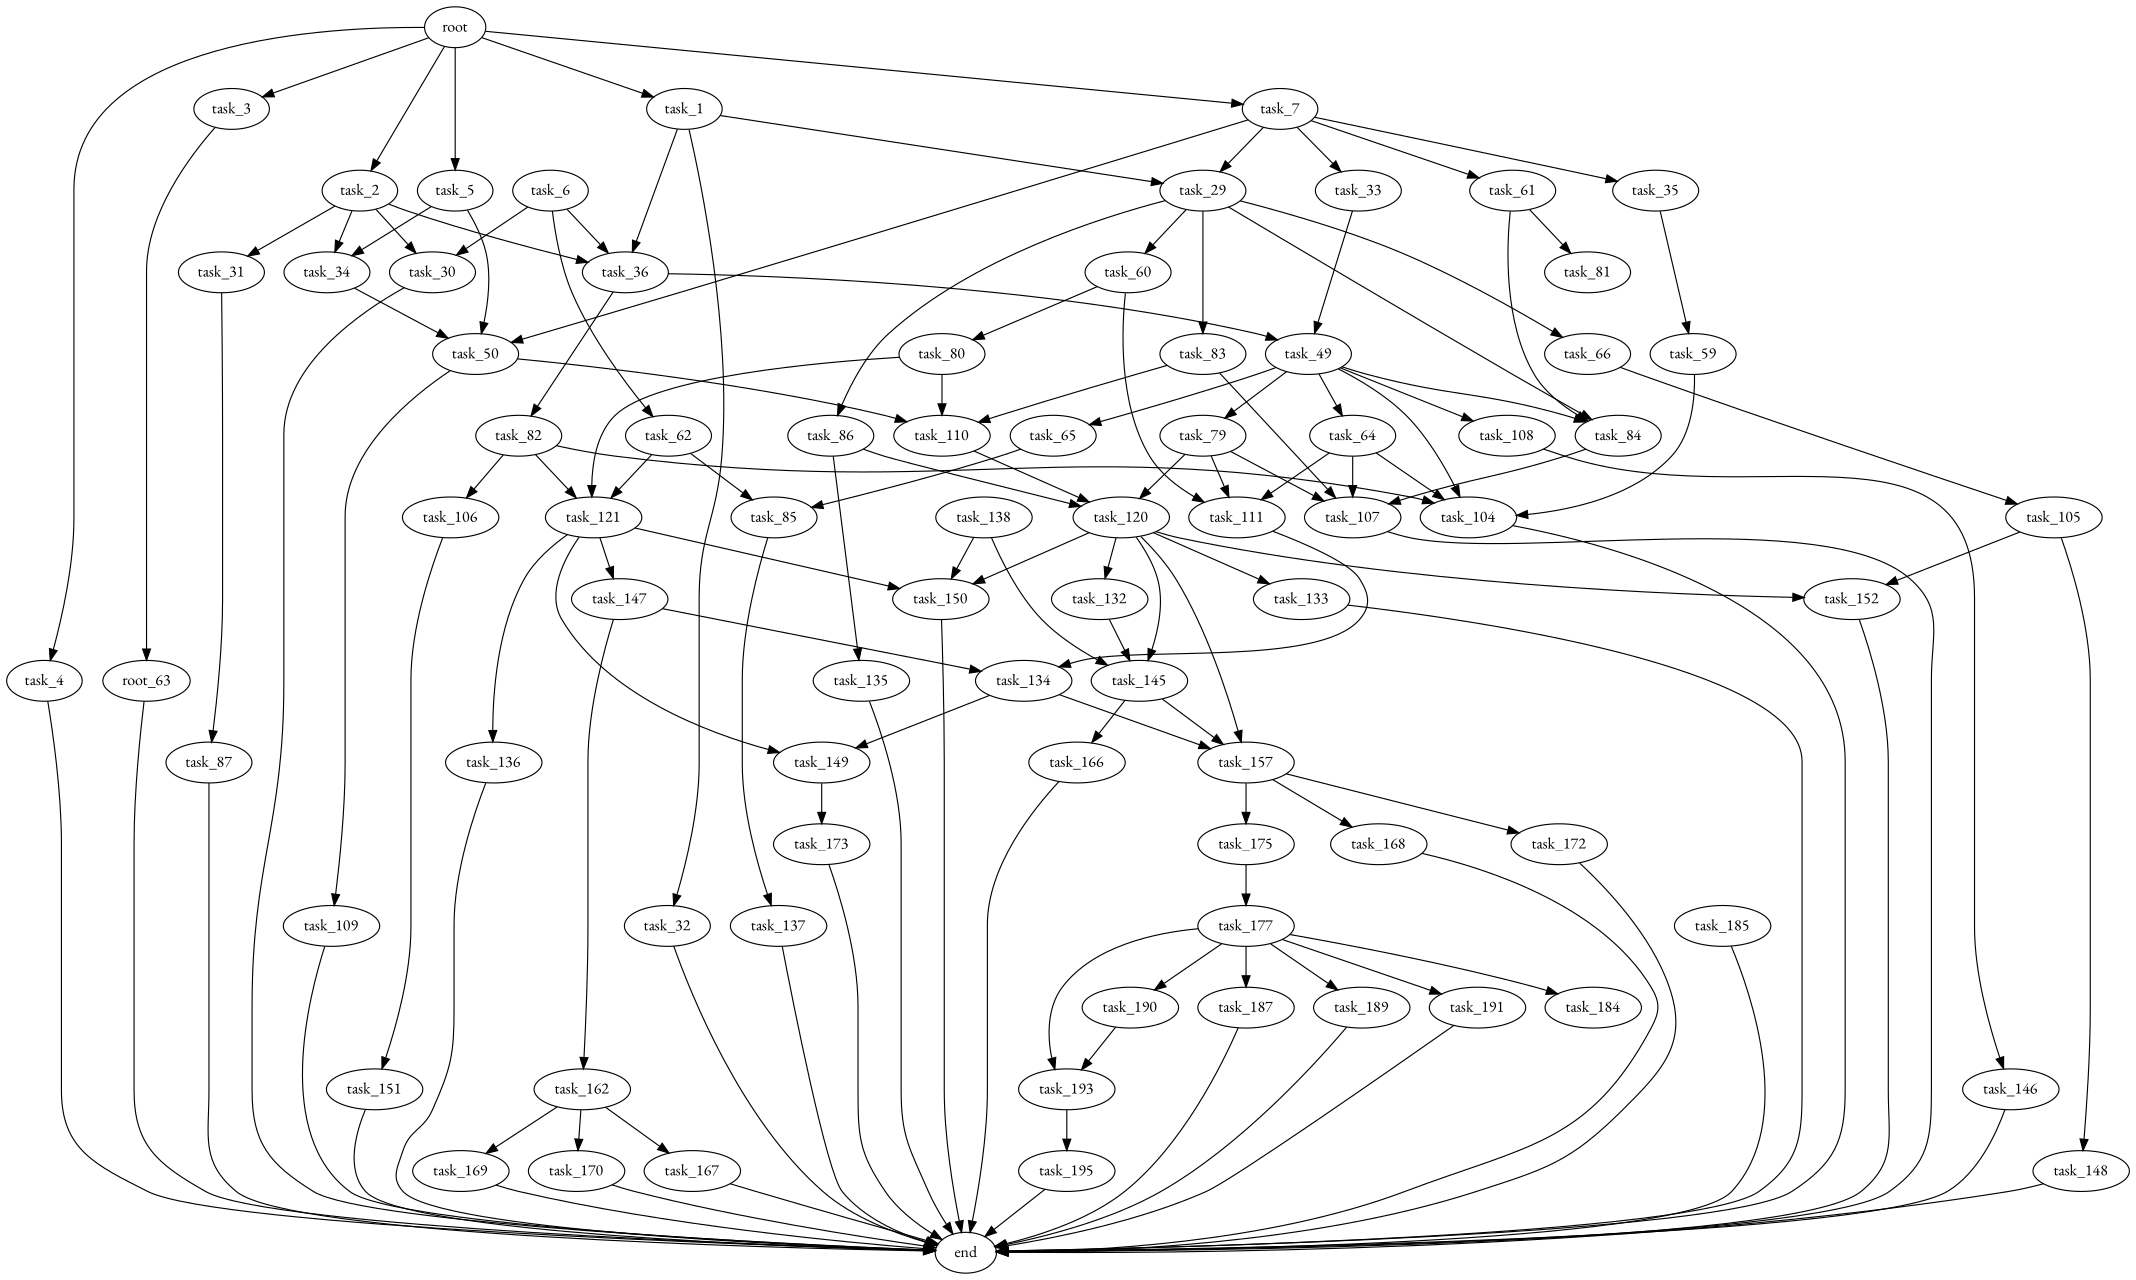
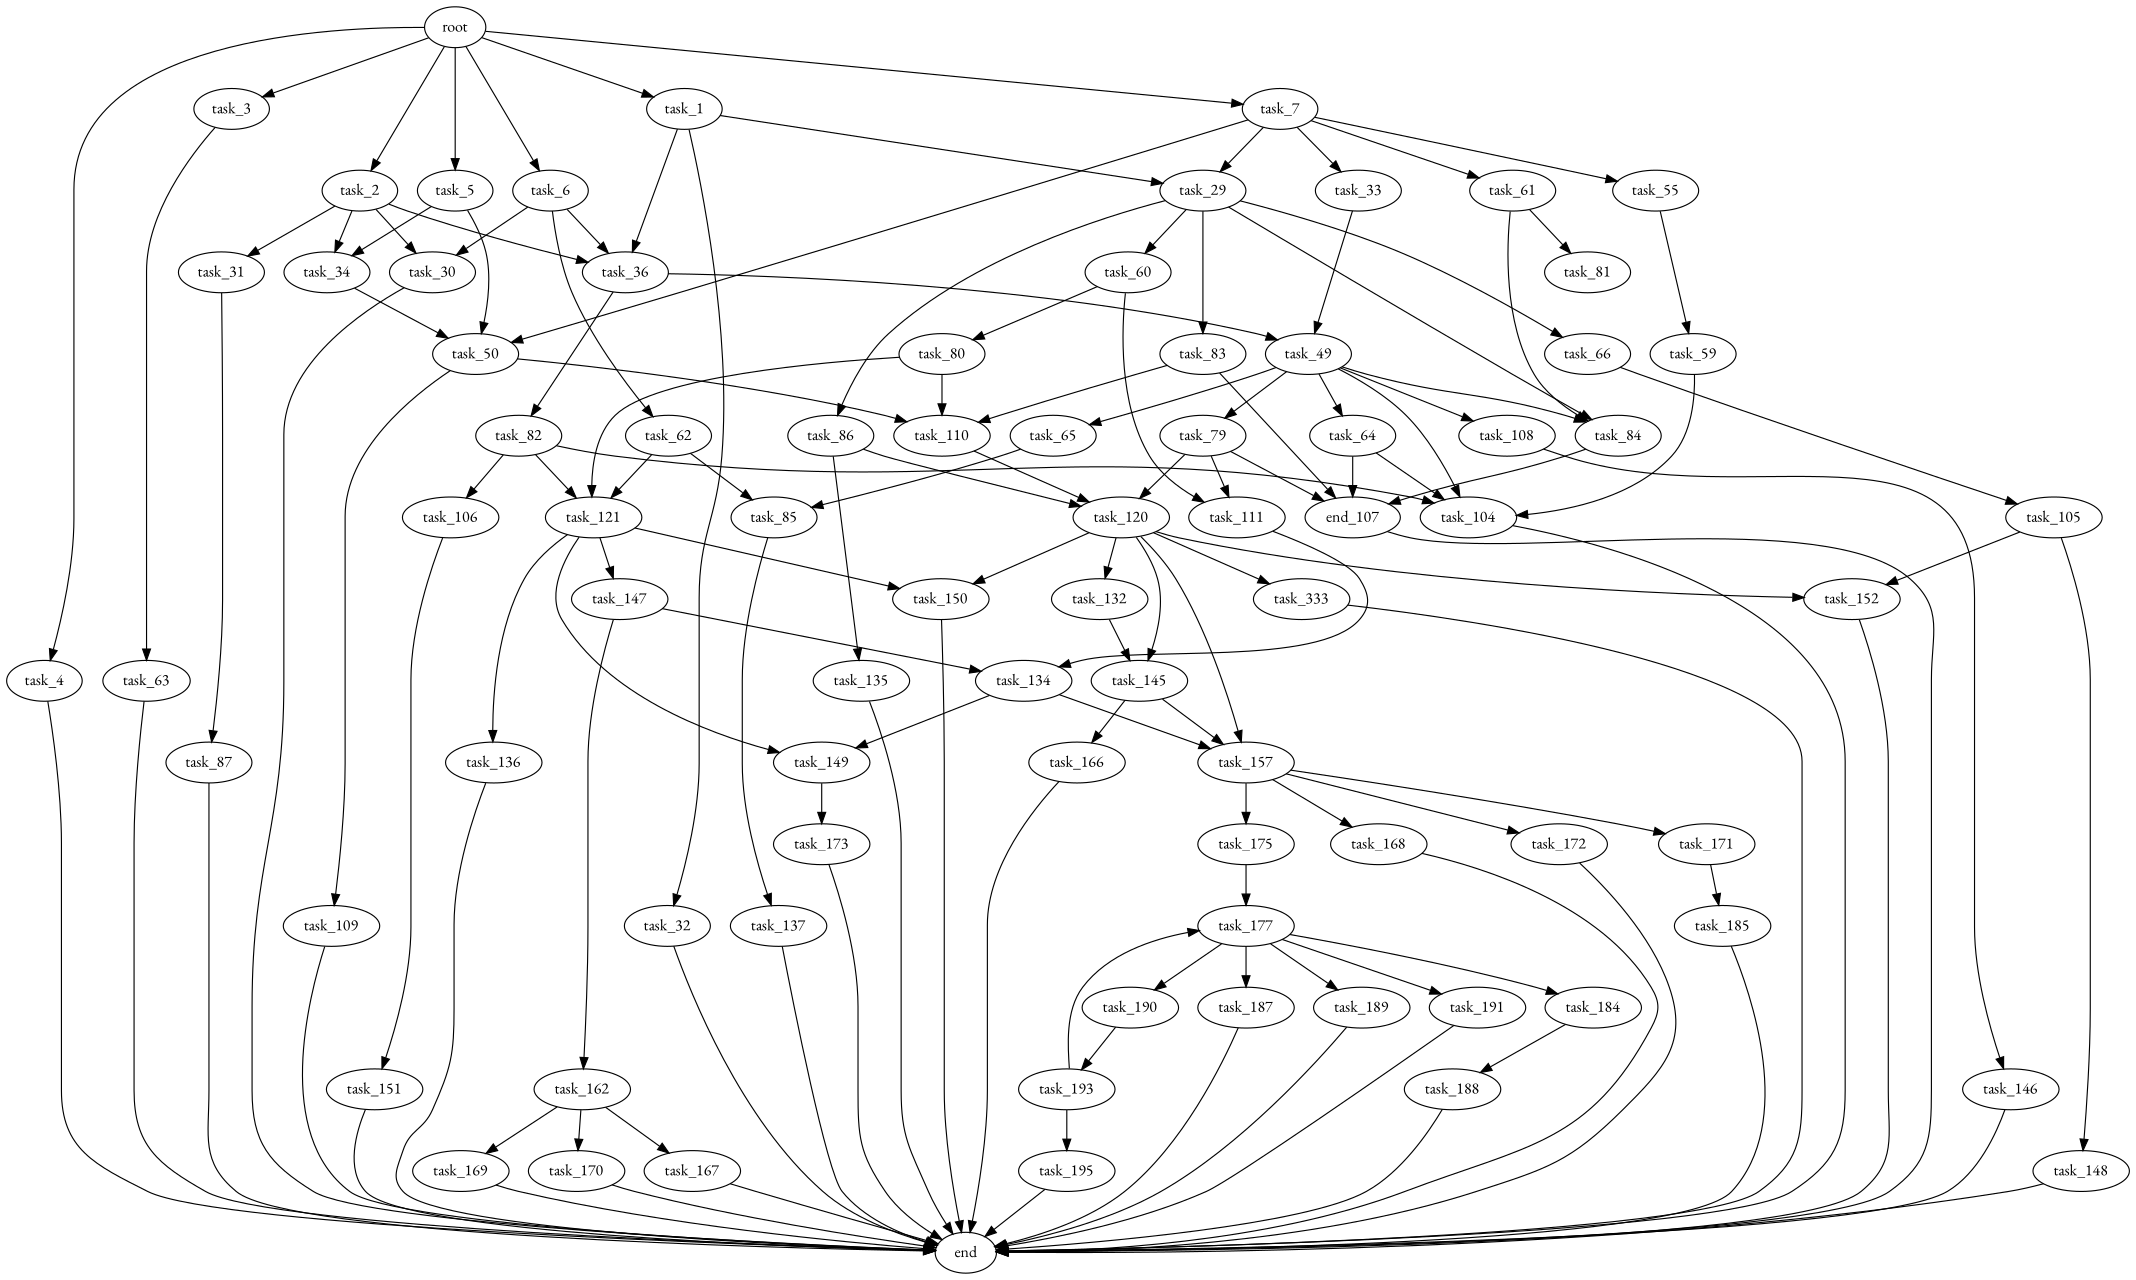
edge "root" -> "task_6": added
node "task_35": label "task_35" -> "task_55"
edge "task_64" -> "task_111": removed
node "task_138": removed
node "task_107": label "task_107" -> "end_107"
node "task_133": label "task_133" -> "task_333"
node "root_63": label "root_63" -> "task_63"
node "task_171": added
edge "task_177" -> "task_193": reversed
node "task_188": added
